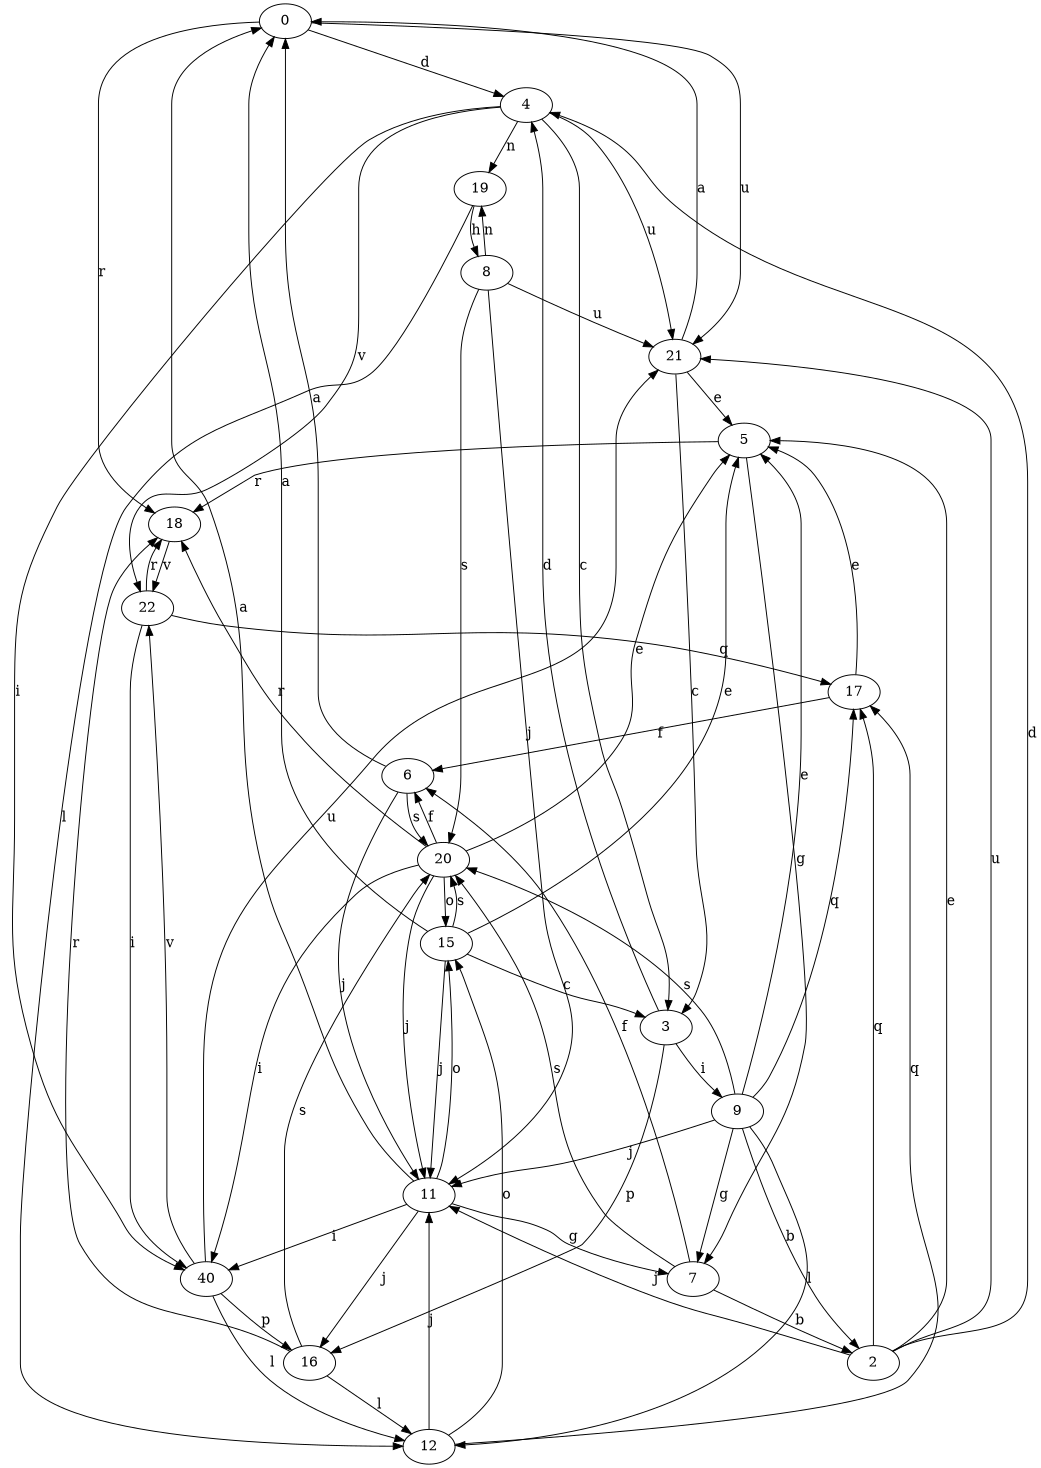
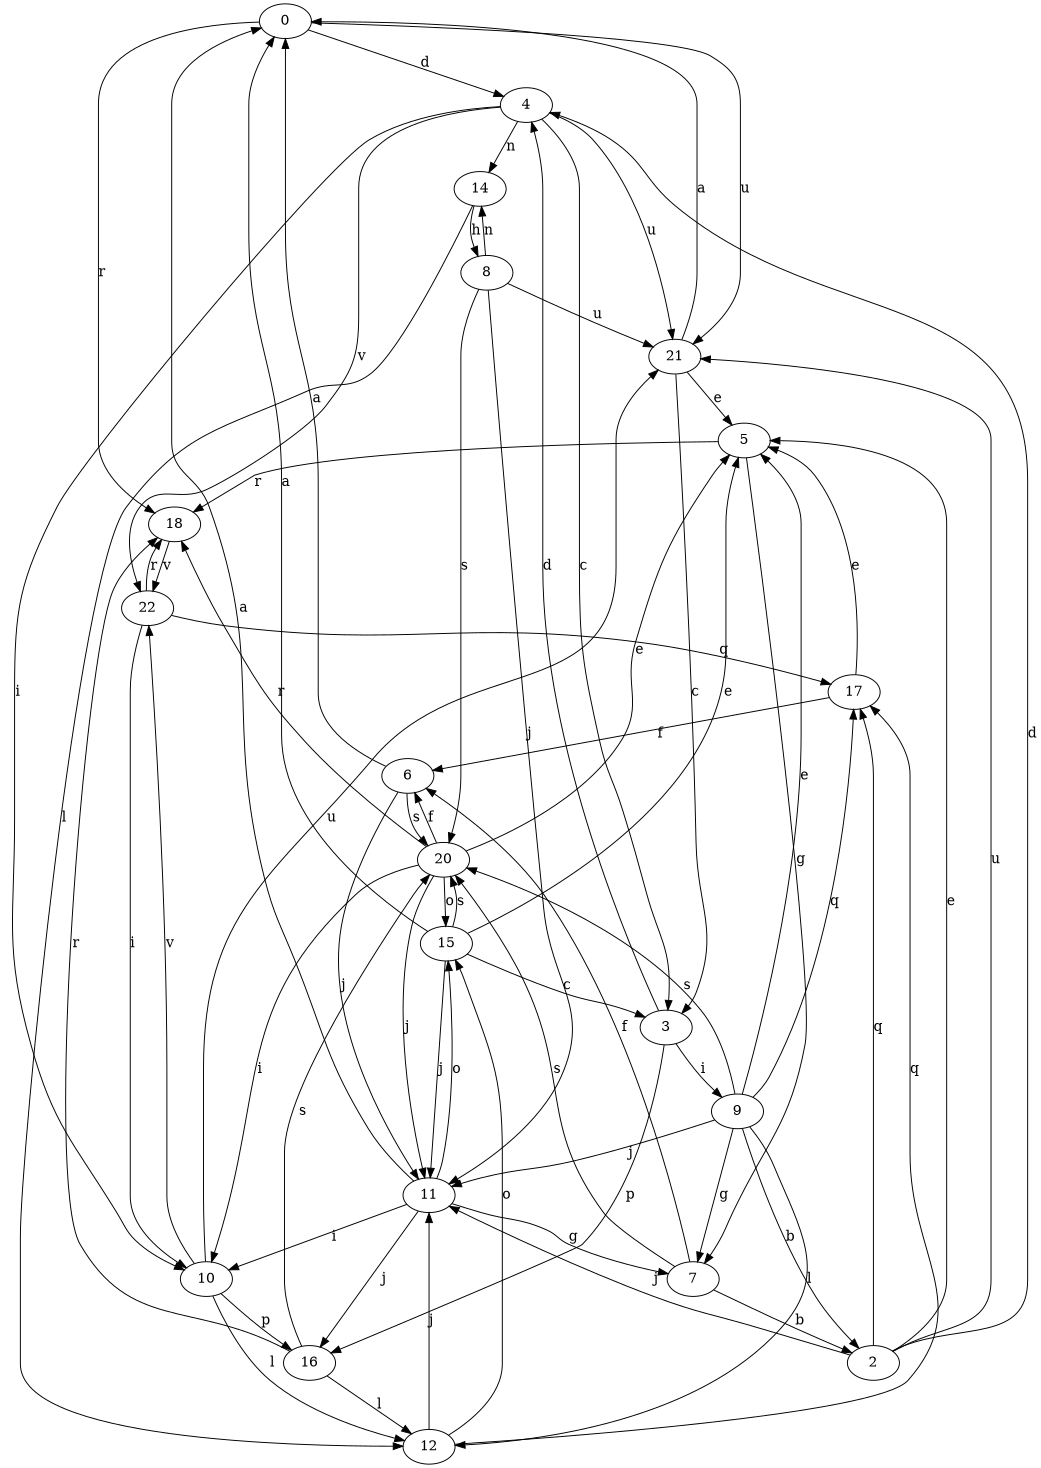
node "19": label "19" -> "14"
node "40": label "40" -> "10"
